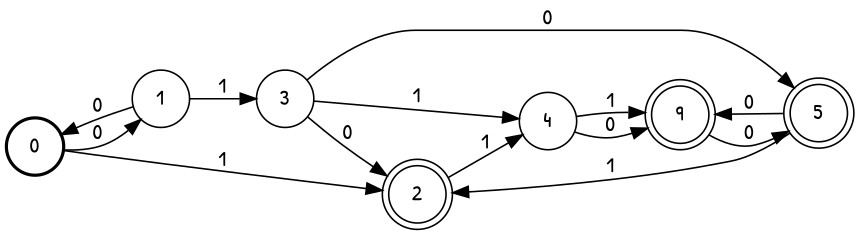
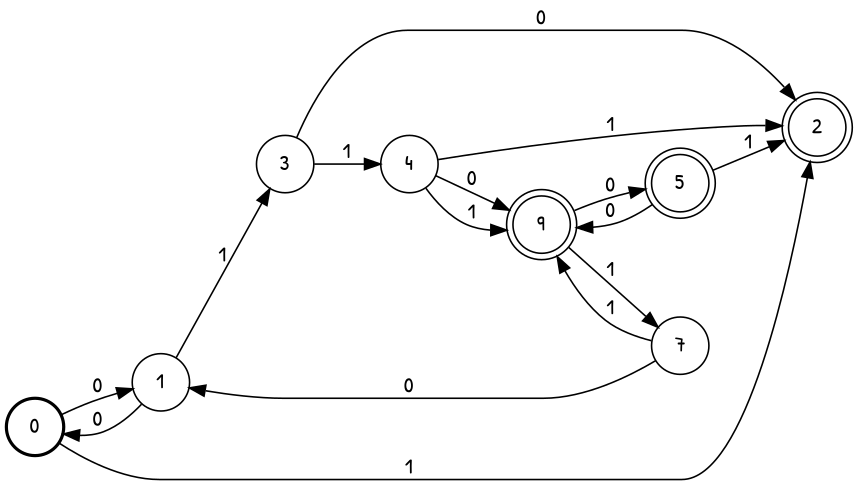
edge "3" -> "5": removed, label "0"
edge "2" -> "4": reversed
node "7": added
